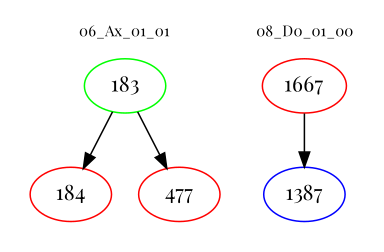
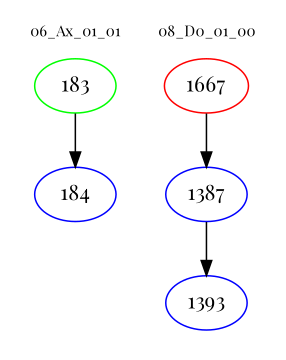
node "184": color red -> blue
node "477": removed
node "1393": added
